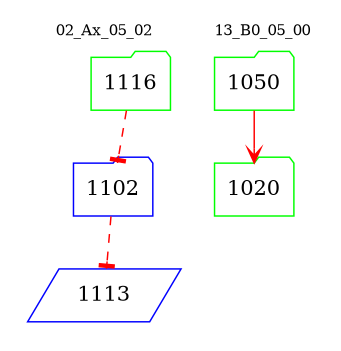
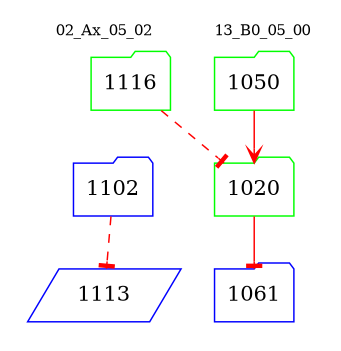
edge "1116" -> "1102": now "1116" -> "1020"
node "1061": added
